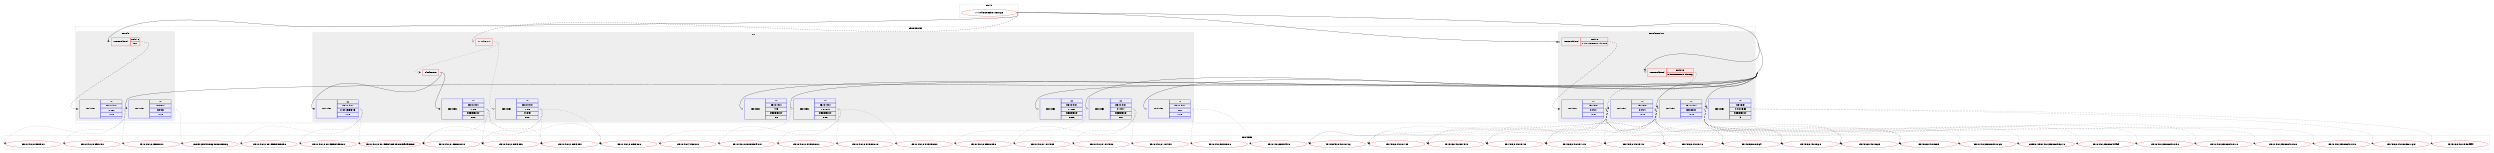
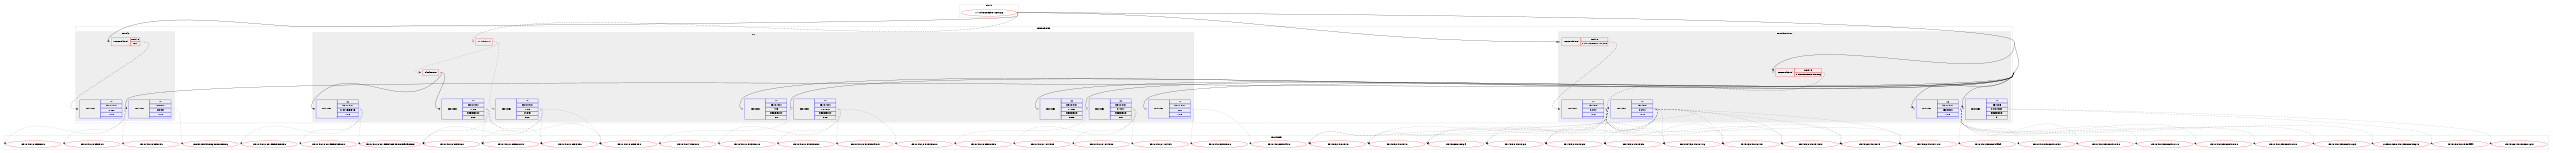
node "dev-python/setuptools-41.5.1": added
